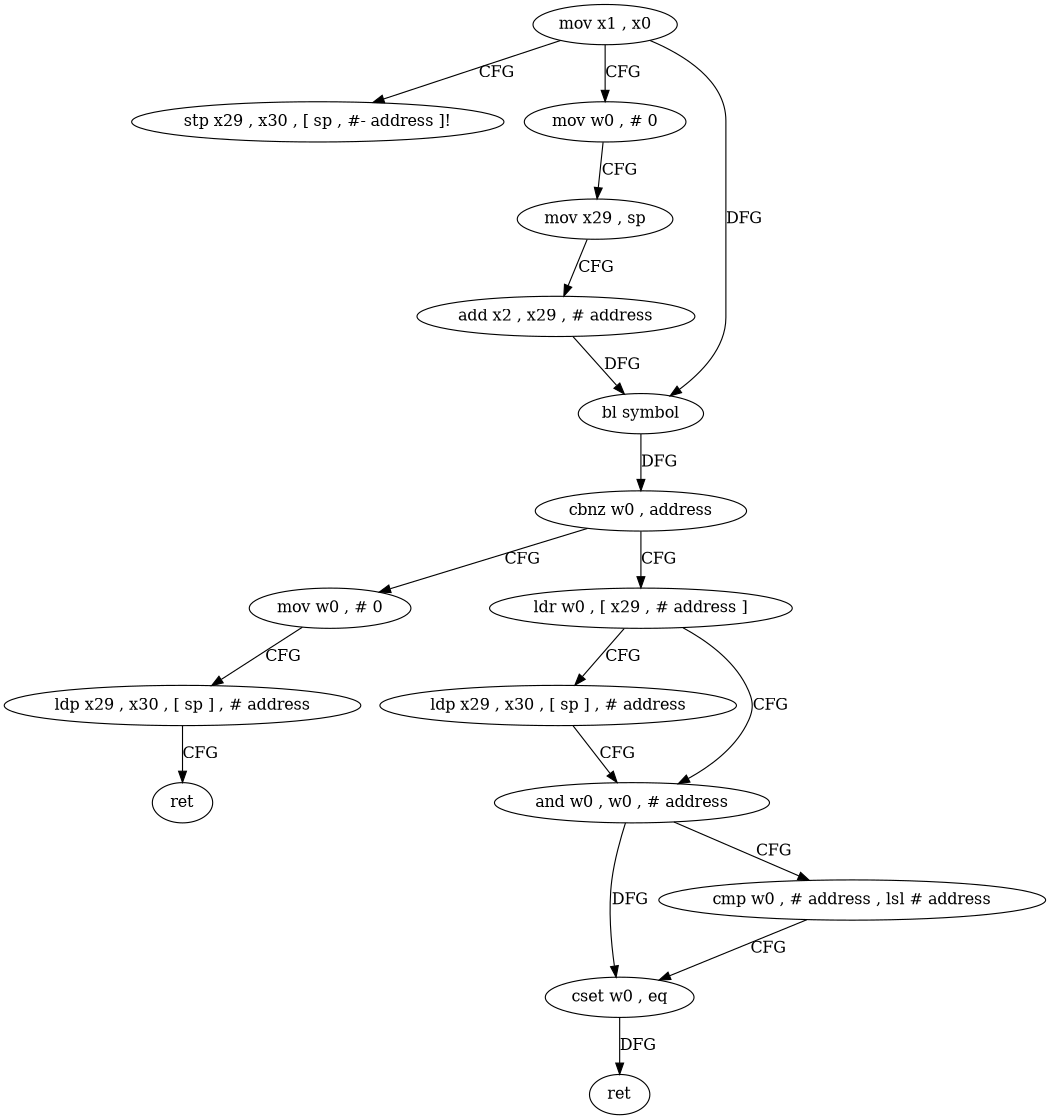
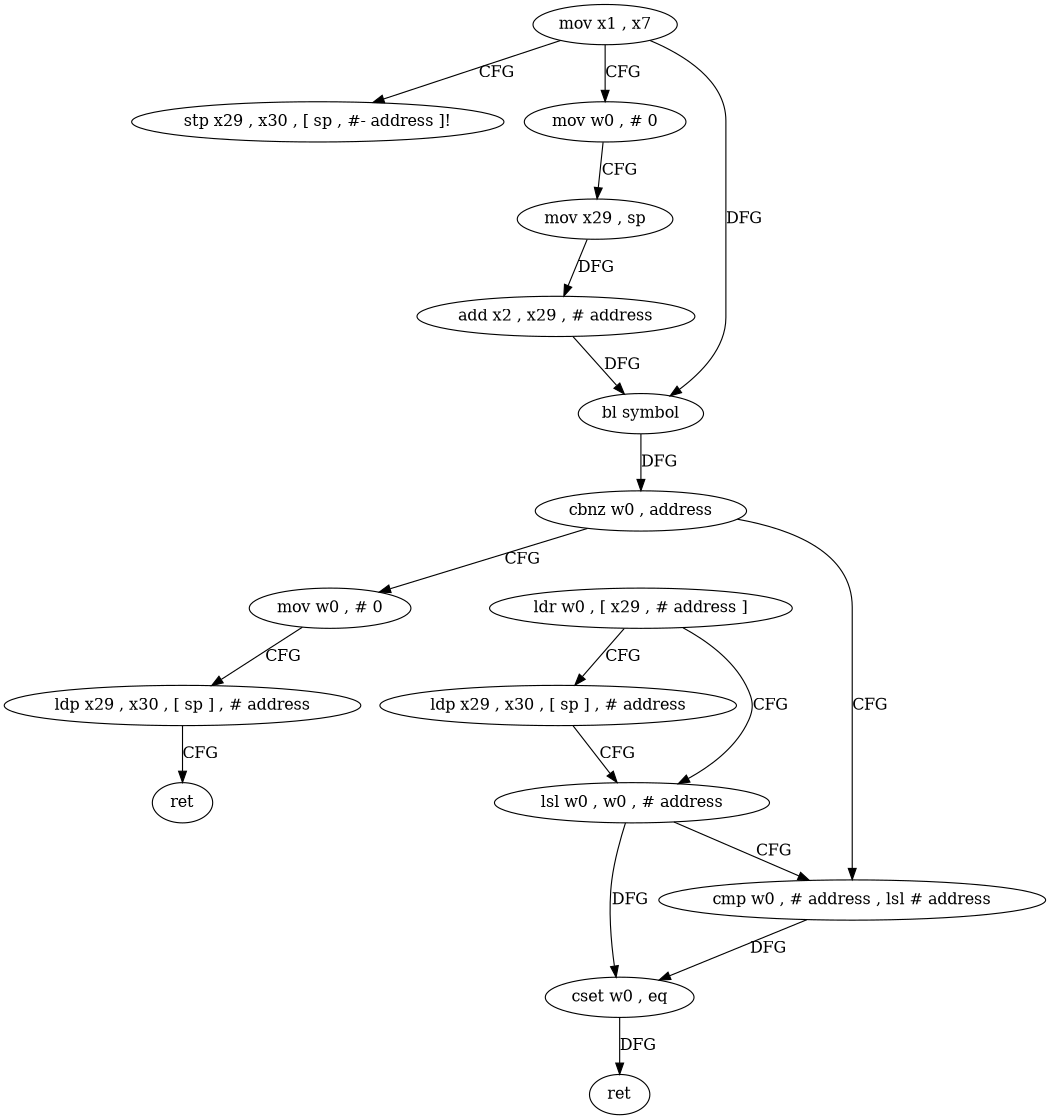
node "mov x1 , x0": label "mov x1 , x0" -> "mov x1 , x7"
edge "mov x29 , sp" -> "add x2 , x29 , # address": label "CFG" -> "DFG"
edge "cbnz w0 , address" -> "ldr w0 , [ x29 , # address ]": now "cbnz w0 , address" -> "cmp w0 , # address , lsl # address"
node "and w0 , w0 , # address": label "and w0 , w0 , # address" -> "lsl w0 , w0 , # address"
edge "cmp w0 , # address , lsl # address" -> "cset w0 , eq": label "CFG" -> "DFG"
